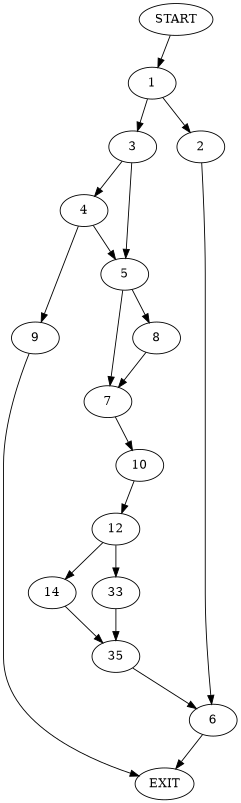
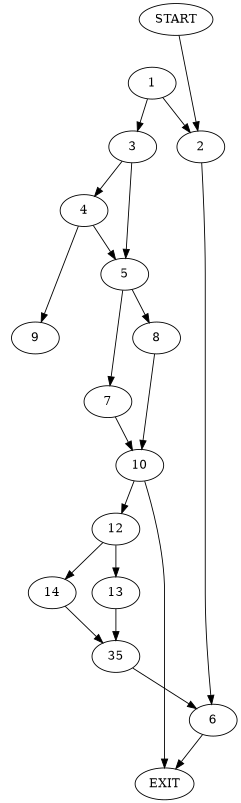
edge "START" -> "1": now "START" -> "2"
edge "8" -> "7": now "8" -> "10"
node "33": label "33" -> "13"
edge "9" -> "EXIT": now "10" -> "EXIT"
